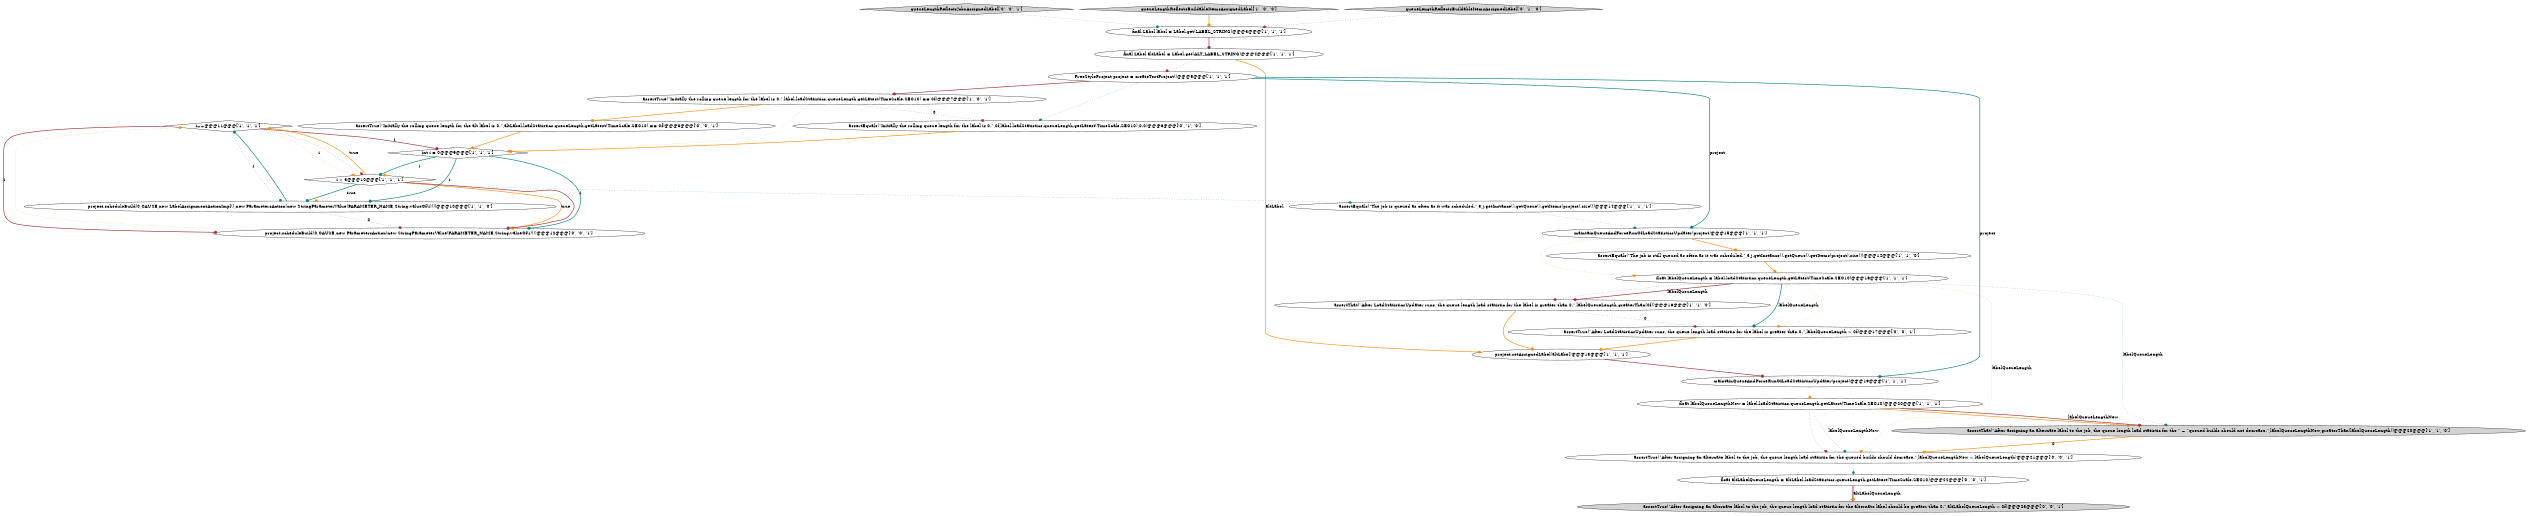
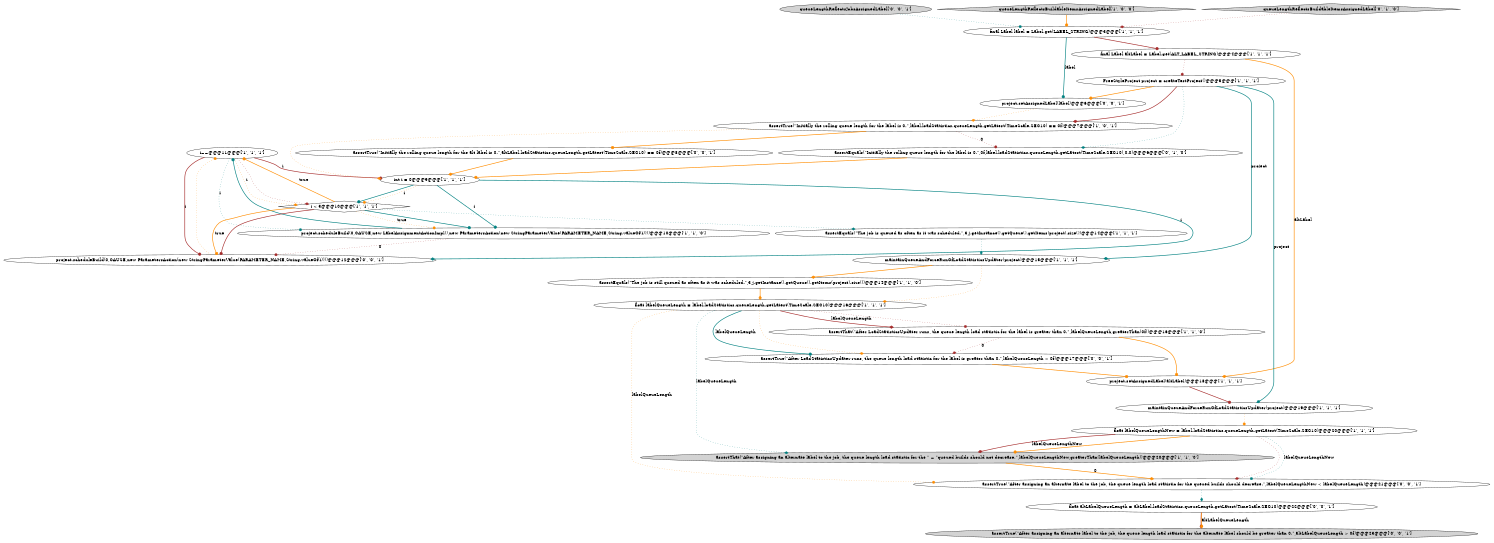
node "queueLengthReflectsJobsAssignedLabel['0', '0', '1']": shape diamond -> ellipse
node "project.setAssignedLabel(label)@@@6@@@['0', '0', '1']": added
node "i++@@@11@@@['1', '1', '1']": shape diamond -> ellipse
node "int i = 0@@@9@@@['1', '1', '1']": shape diamond -> ellipse
